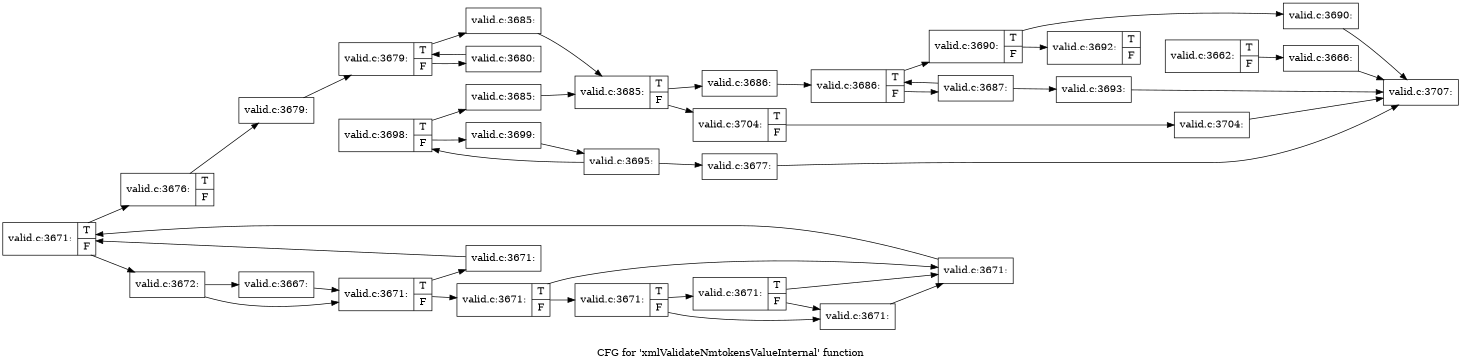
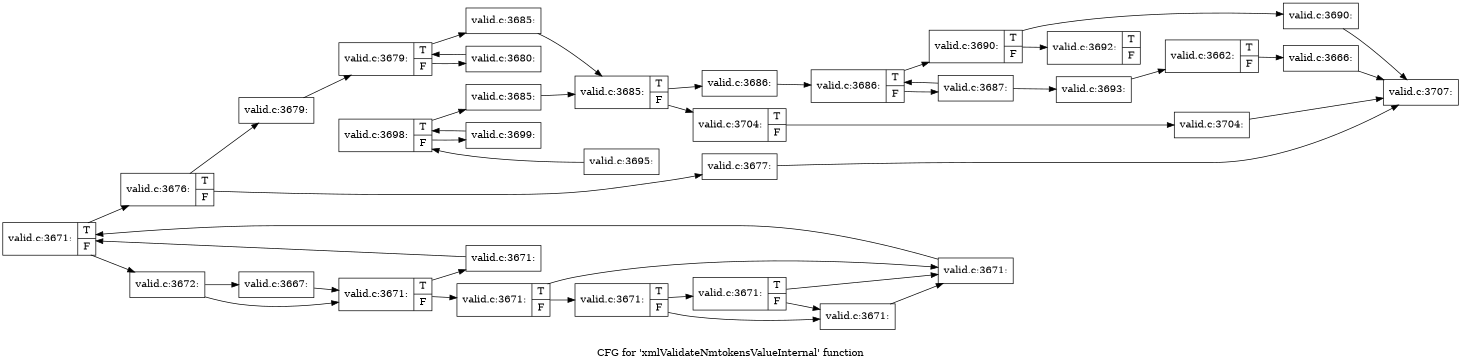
edge "valid.c:3693:" -> "valid.c:3707:": now "valid.c:3693:" -> "valid.c:3662:"
edge "valid.c:3699:" -> "valid.c:3695:": now "valid.c:3699:" -> "valid.c:3698:"
edge "valid.c:3695:" -> "valid.c:3677:": now "valid.c:3676:" -> "valid.c:3677:"
